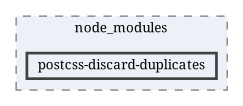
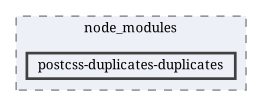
node "postcss-discard-duplicates": label "postcss-discard-duplicates" -> "postcss-duplicates-duplicates"
